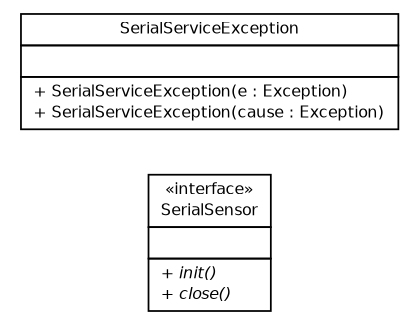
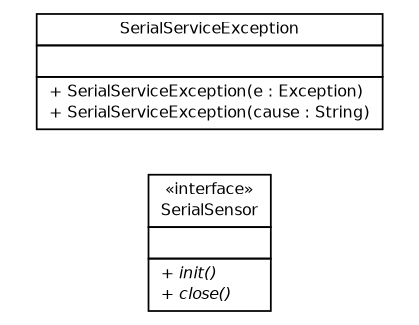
node "SerialServiceException": text "+ SerialServiceException(cause : Exception)" -> "+ SerialServiceException(cause : String)"
